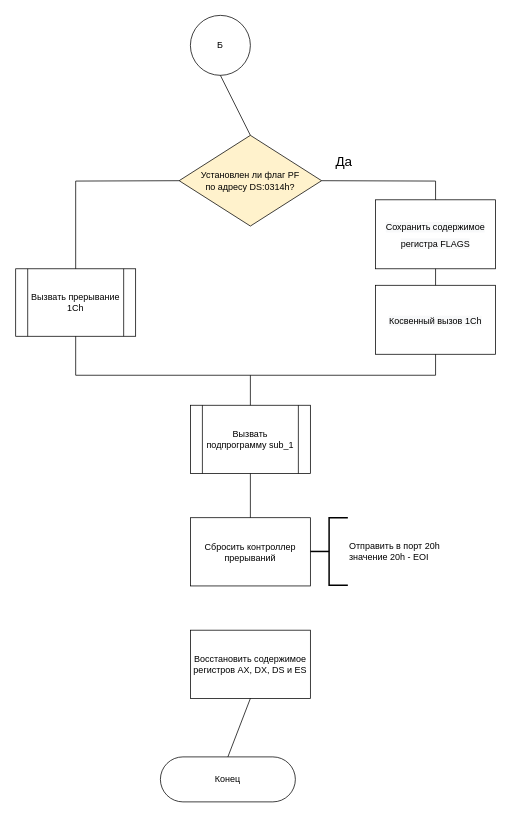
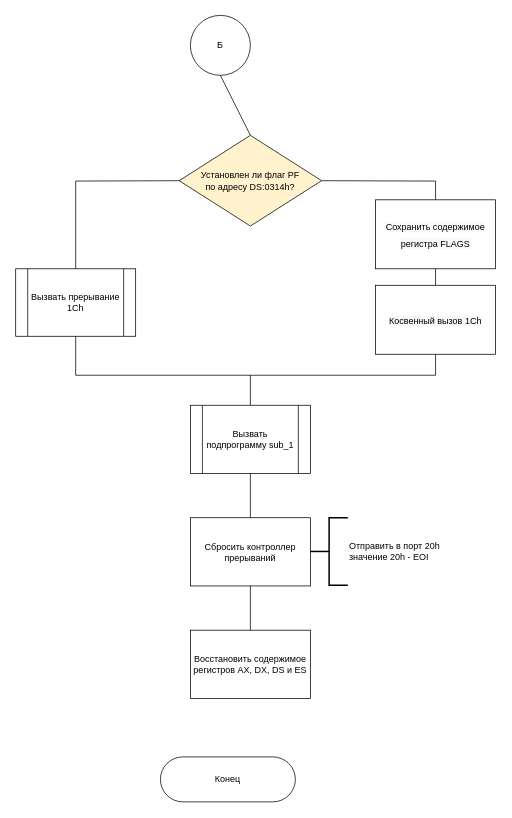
node "Да": removed
edge "Сбросить контроллер прерываний" -- "Восстановить содержимое регистров AX, DX, DS и ES": added
edge "Восстановить содержимое регистров AX, DX, DS и ES" -- "Конец": removed
